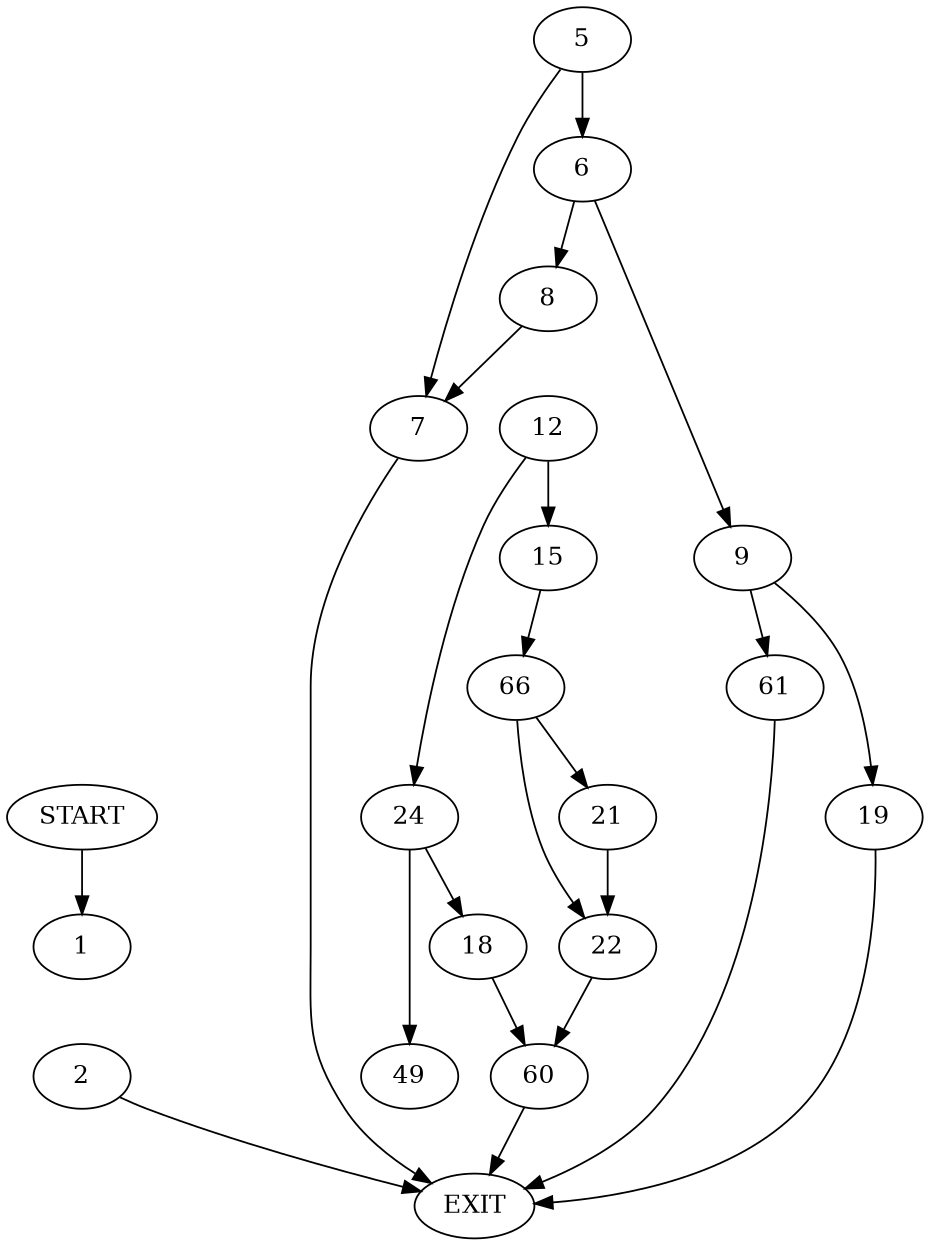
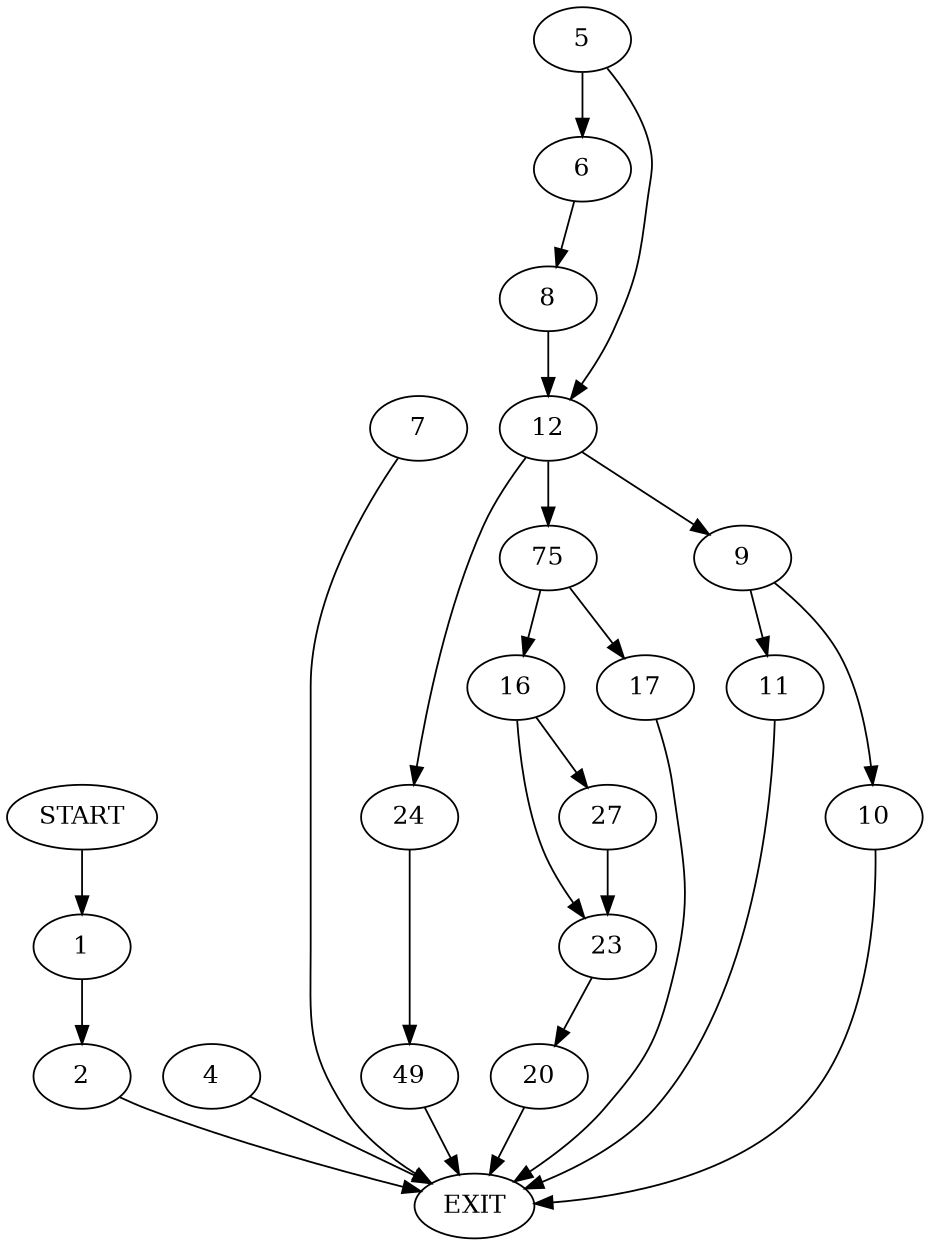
edge "5" -> "7": now "5" -> "12"
edge "6" -> "9": now "12" -> "9"
edge "8" -> "7": now "8" -> "12"
node "15": label "15" -> "75"
node "66": label "66" -> "16"
node "17": added
node "61": label "61" -> "11"
node "21": label "21" -> "27"
node "19": label "19" -> "10"
node "18": removed
node "22": label "22" -> "23"
edge "1" -> "2": added
node "4": added
node "60": label "60" -> "20"
edge "49" -> "EXIT": added
